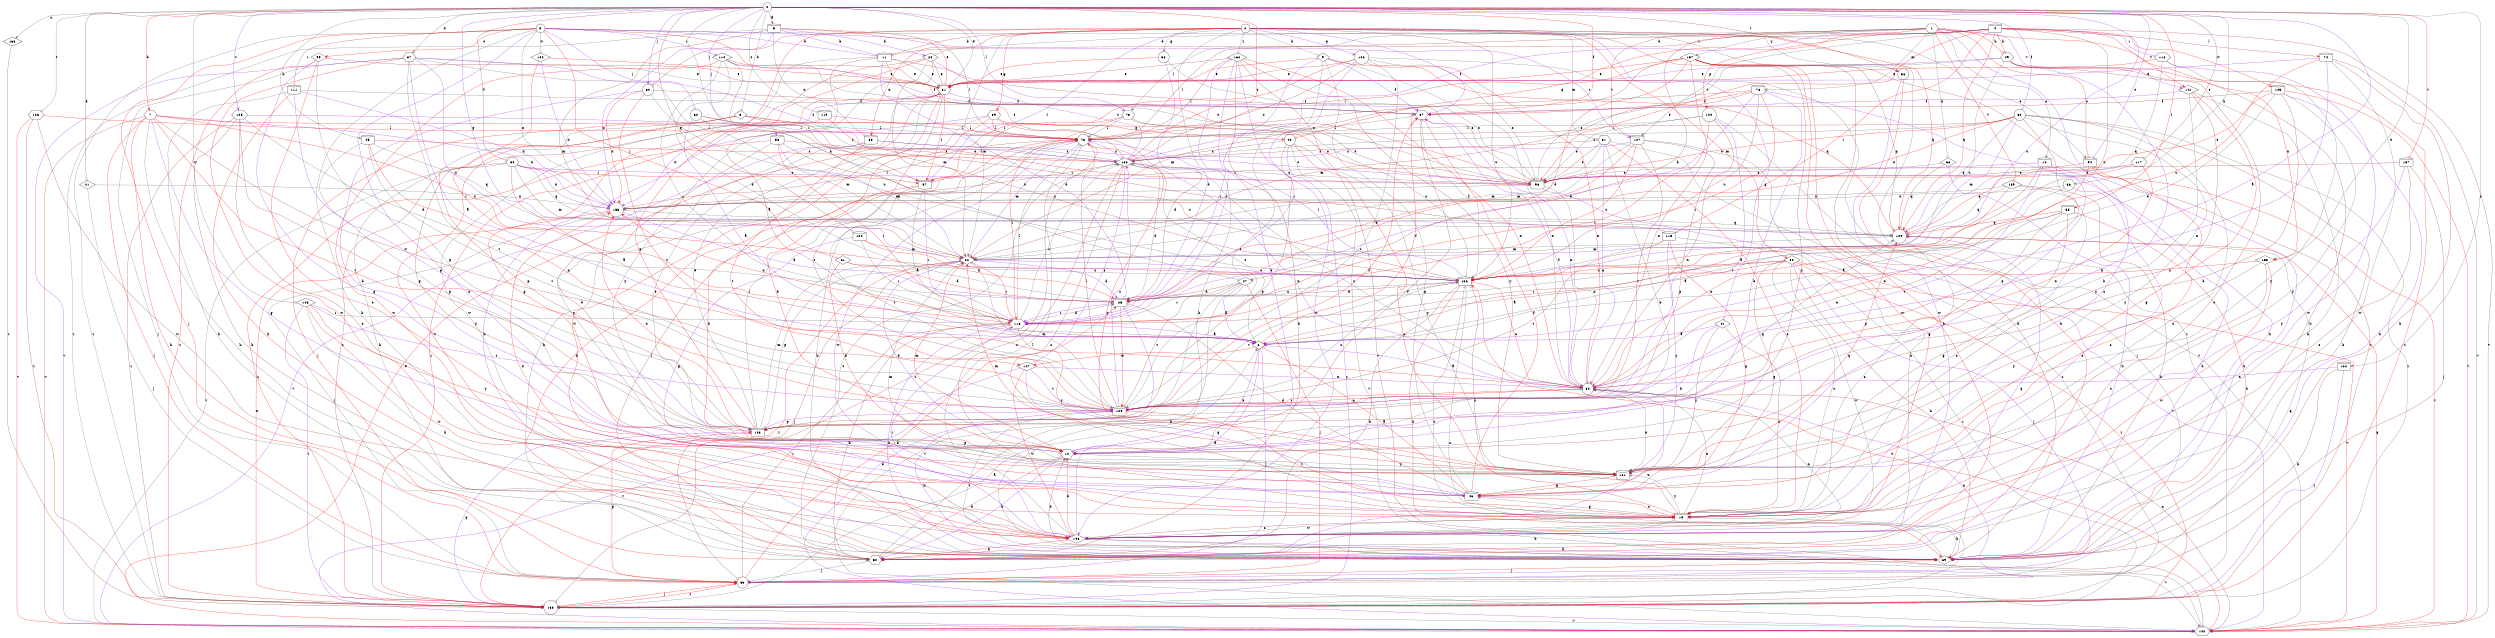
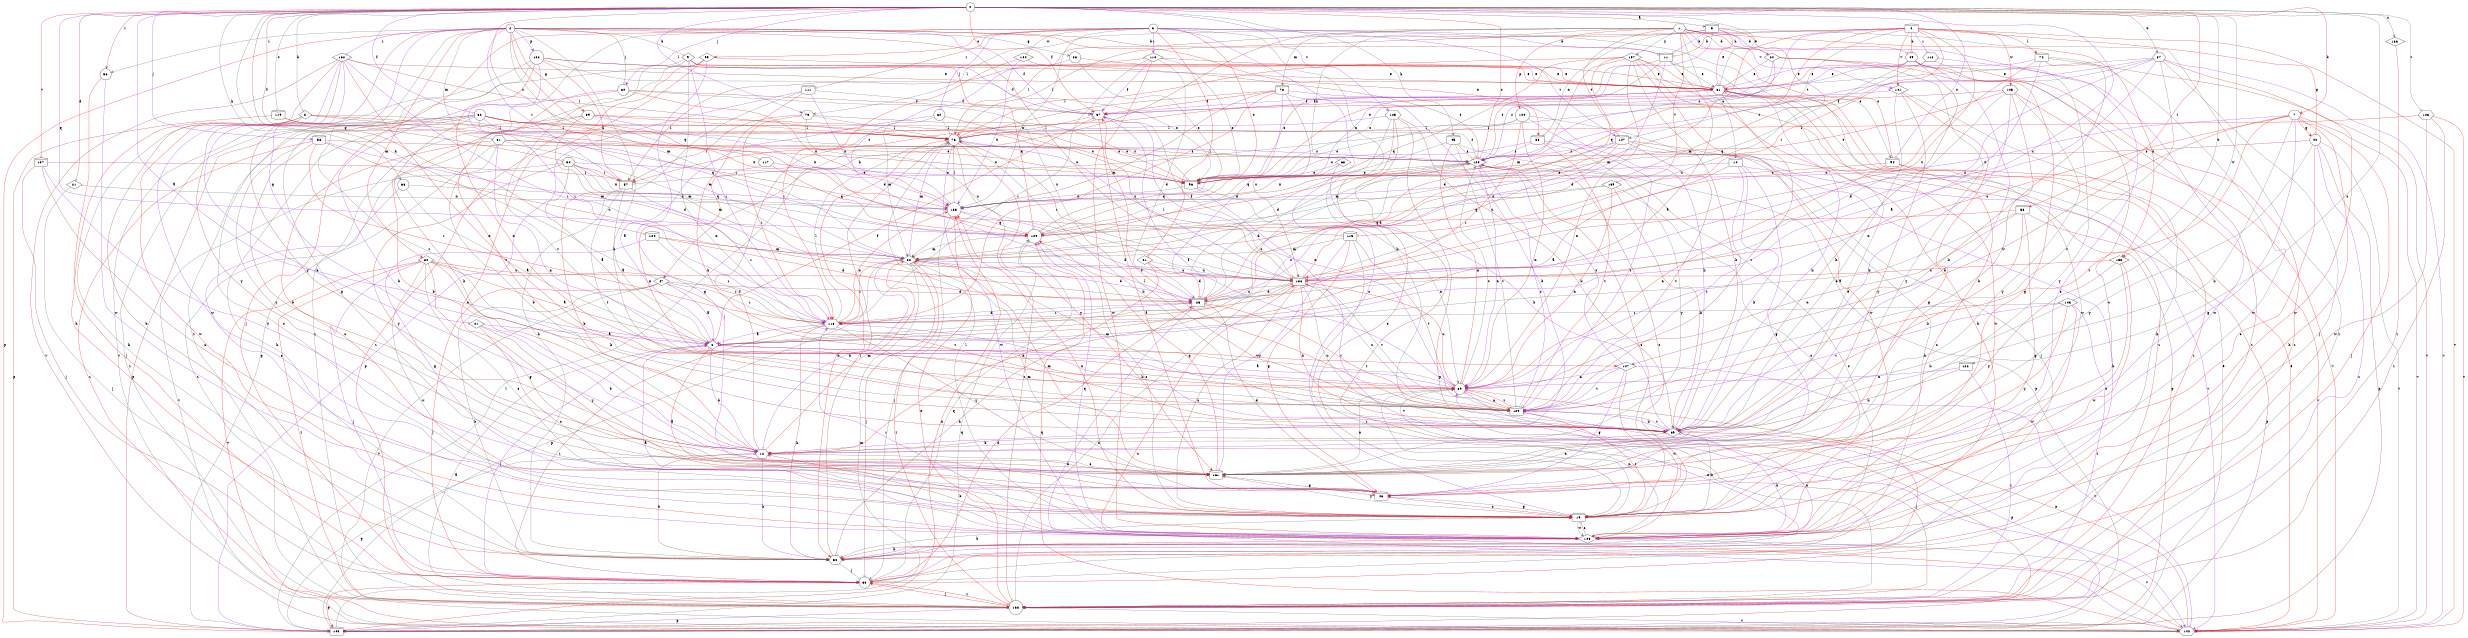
node "145": shape cylinder -> hexagon
edge "103" -> "12": reversed
edge "12" -> "161": label "y" -> "o"
